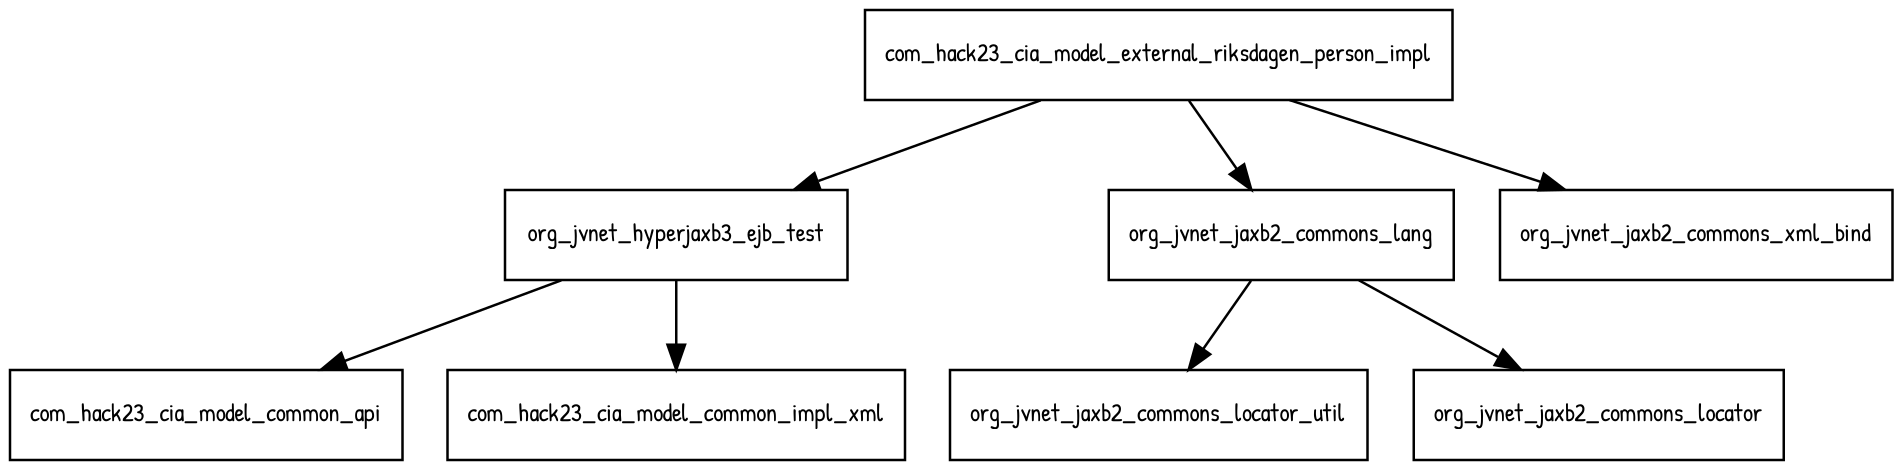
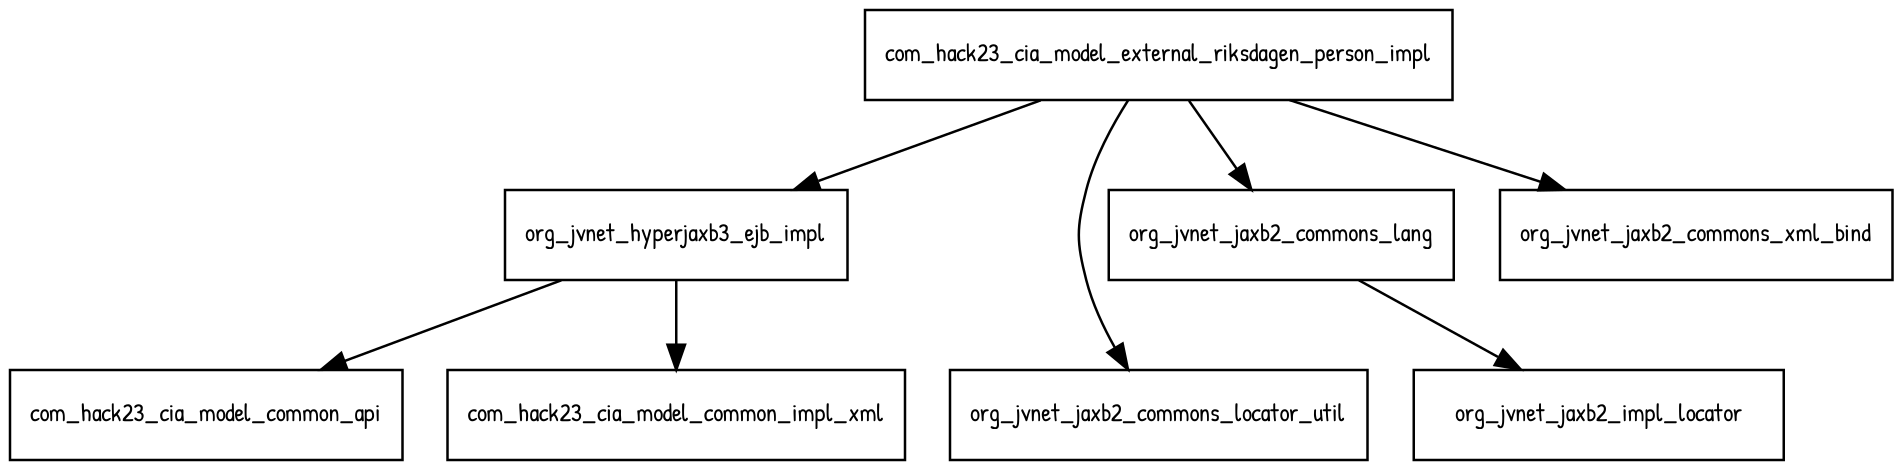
node "org_jvnet_hyperjaxb3_ejb_test": label "org_jvnet_hyperjaxb3_ejb_test" -> "org_jvnet_hyperjaxb3_ejb_impl"
edge "org_jvnet_jaxb2_commons_lang" -> "org_jvnet_jaxb2_commons_locator_util": now "com_hack23_cia_model_external_riksdagen_person_impl" -> "org_jvnet_jaxb2_commons_locator_util"
node "org_jvnet_jaxb2_commons_locator": label "org_jvnet_jaxb2_commons_locator" -> "org_jvnet_jaxb2_impl_locator"
